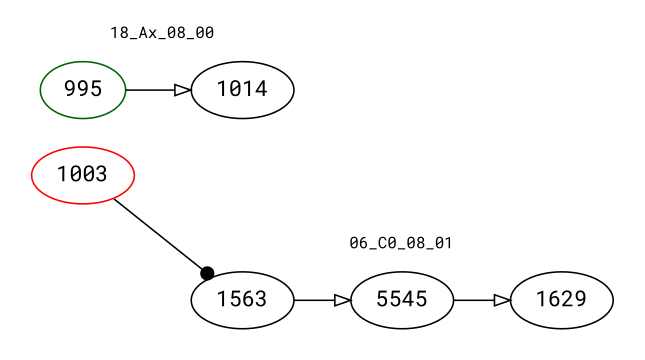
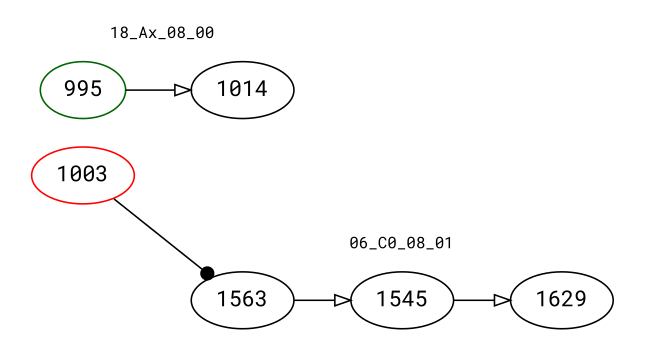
node "5545": label "5545" -> "1545"
